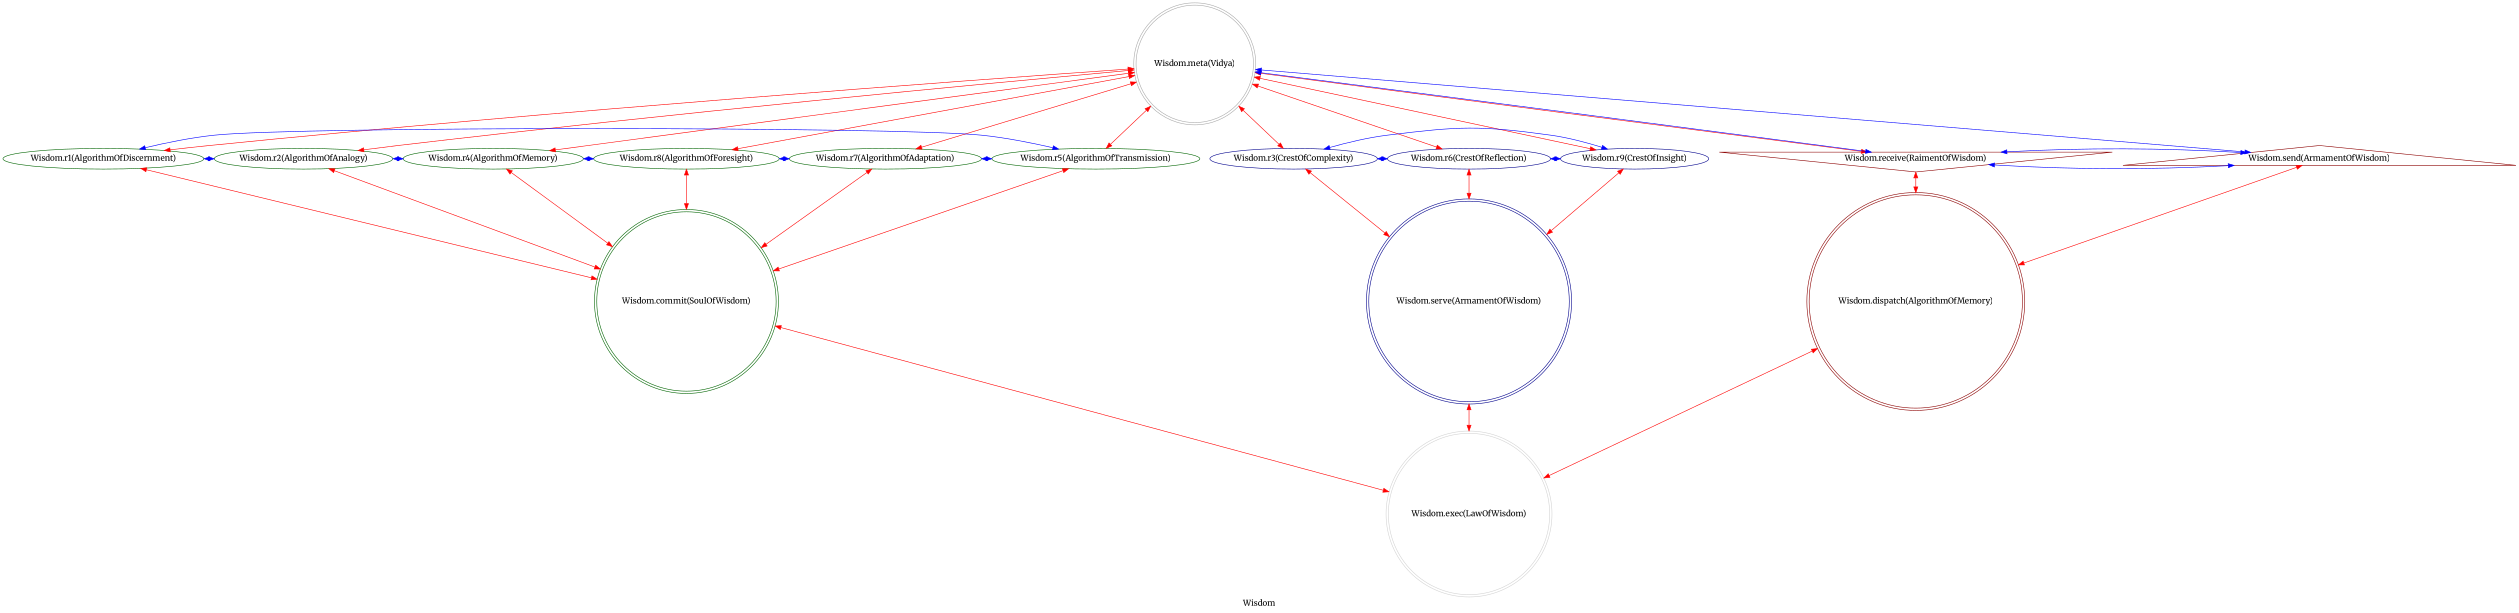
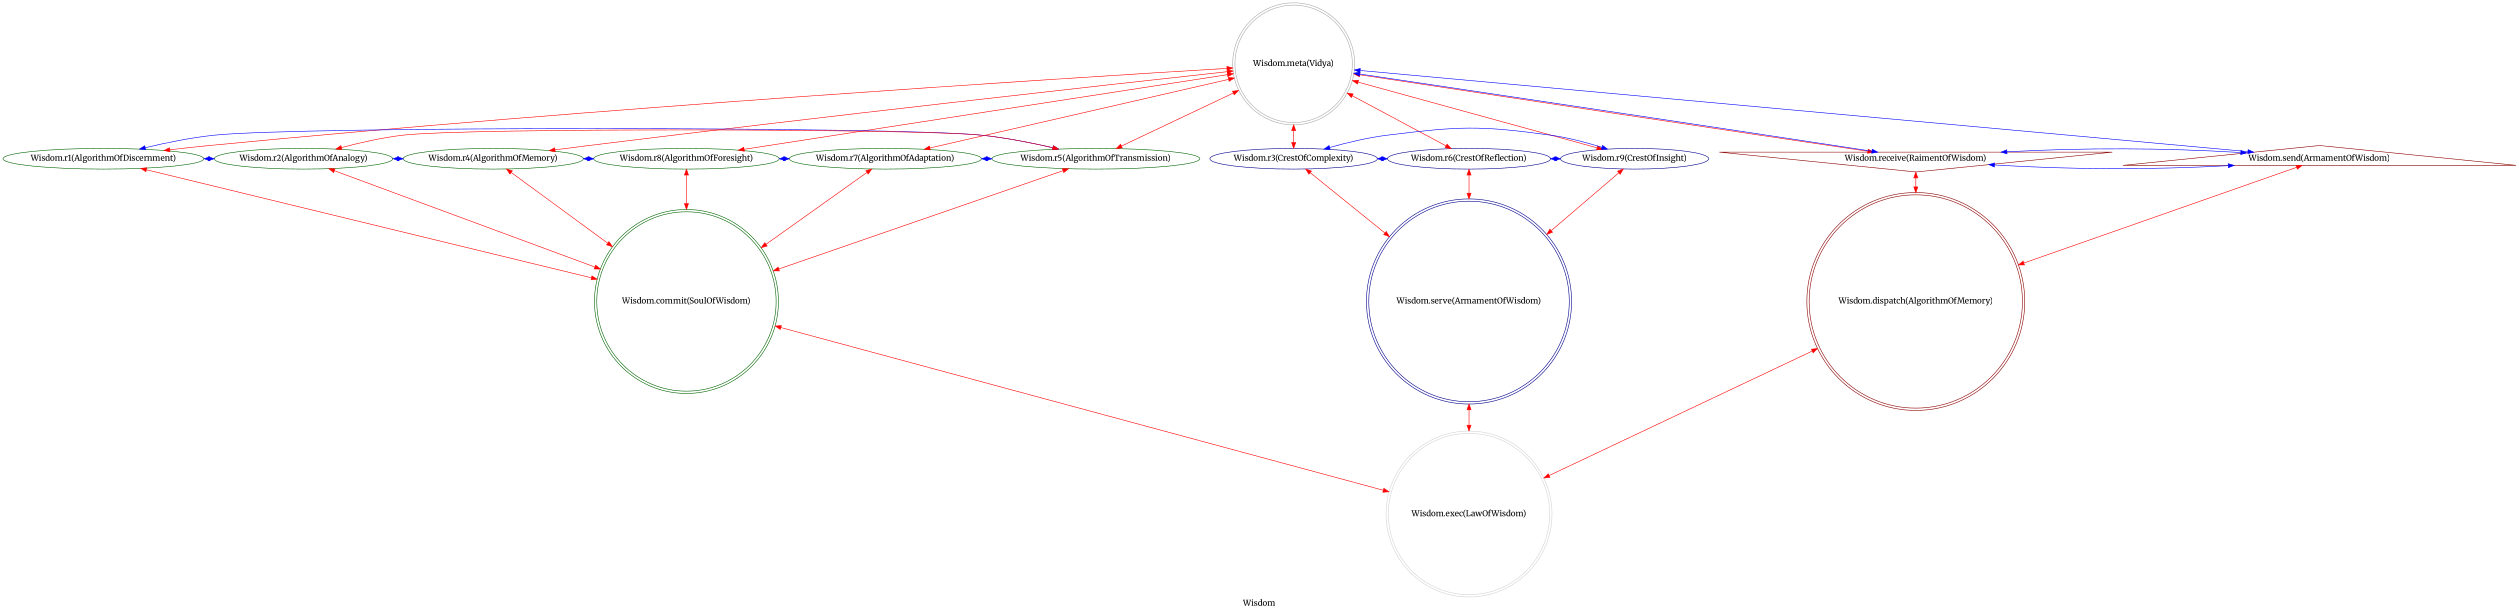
edge "Wisdom.meta(Vidya)" -- "Wisdom.r2(AlgorithmOfAnalogy)": now "Wisdom.r5(AlgorithmOfTransmission)" -- "Wisdom.r2(AlgorithmOfAnalogy)"
